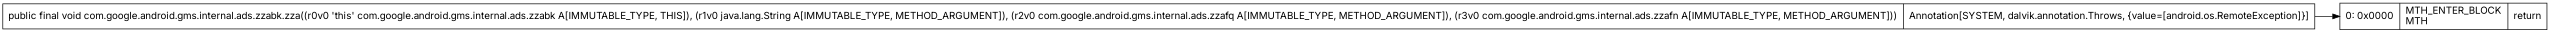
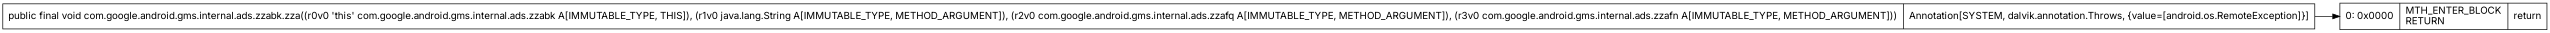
node "0: 0x0000": text "MTH" -> "RETURN"
